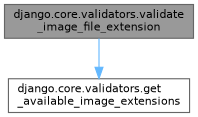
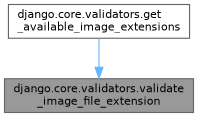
edge "django.core.validators.validate _image_file_extension" -> "django.core.validators.get _available_image_extensions": reversed
